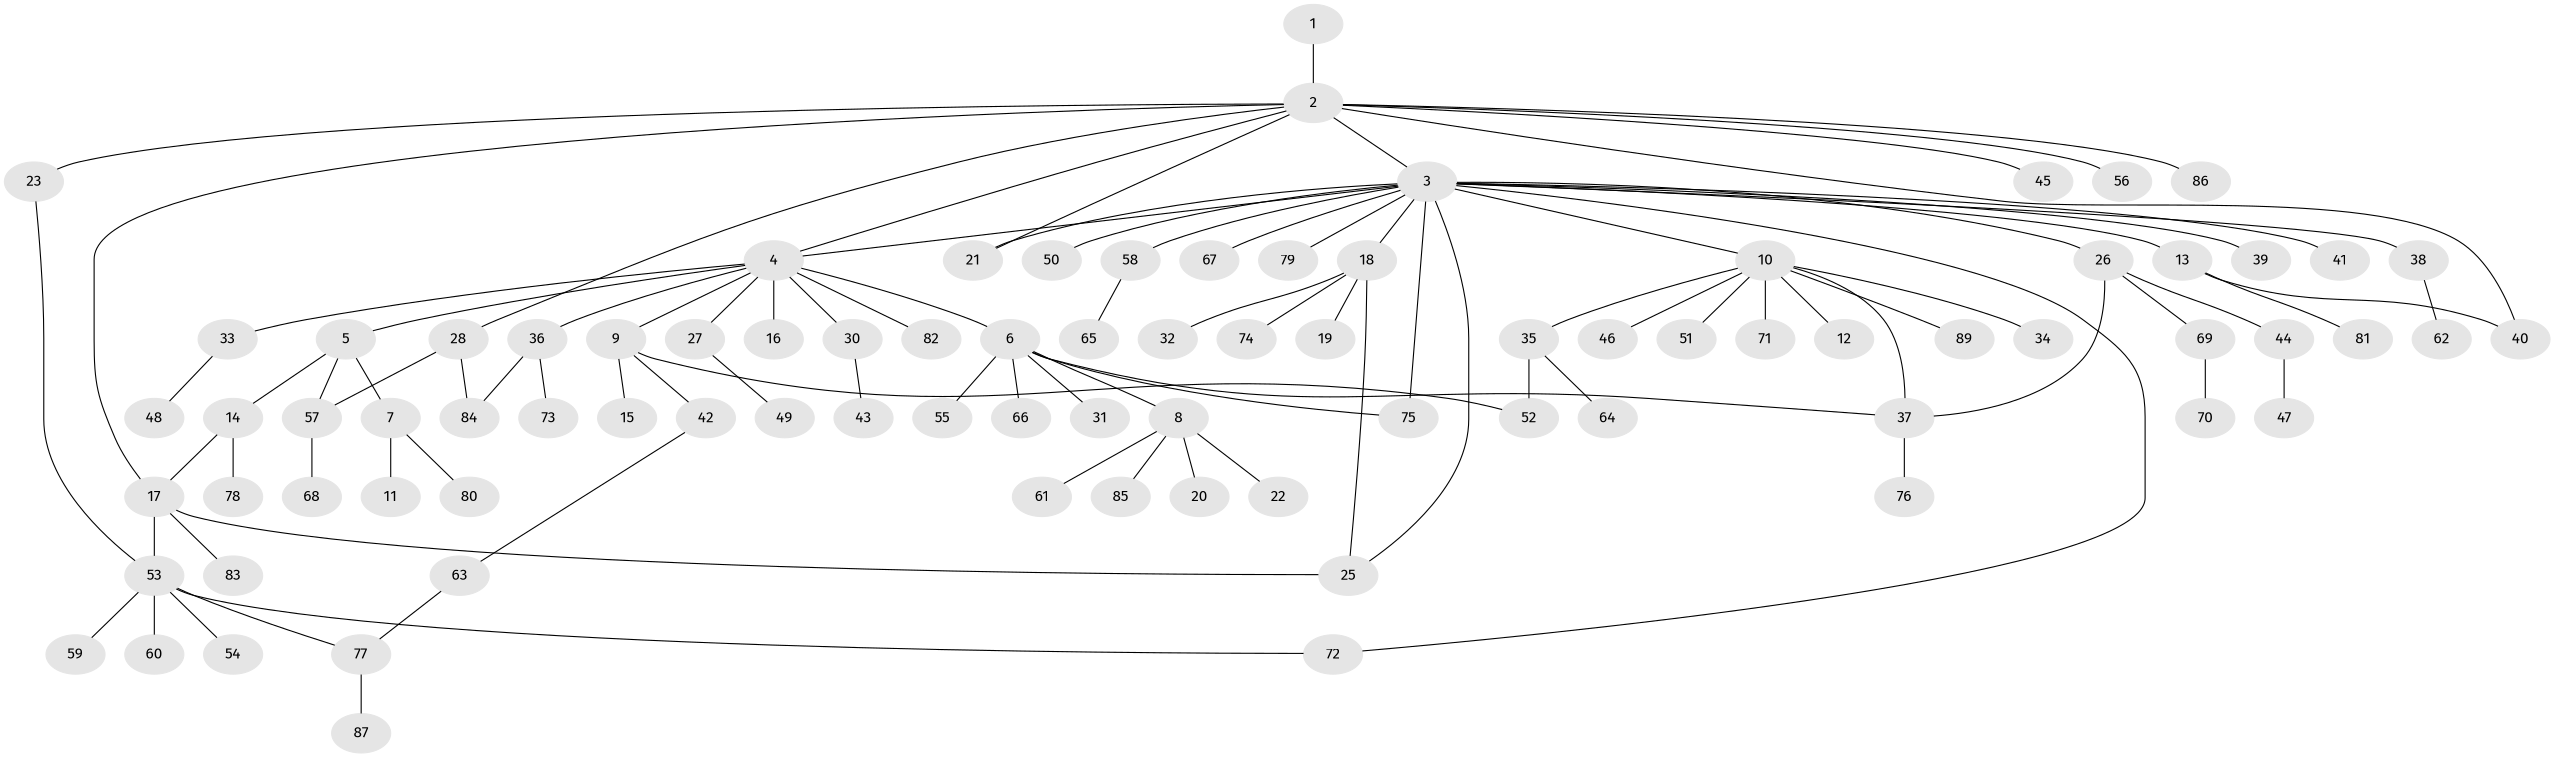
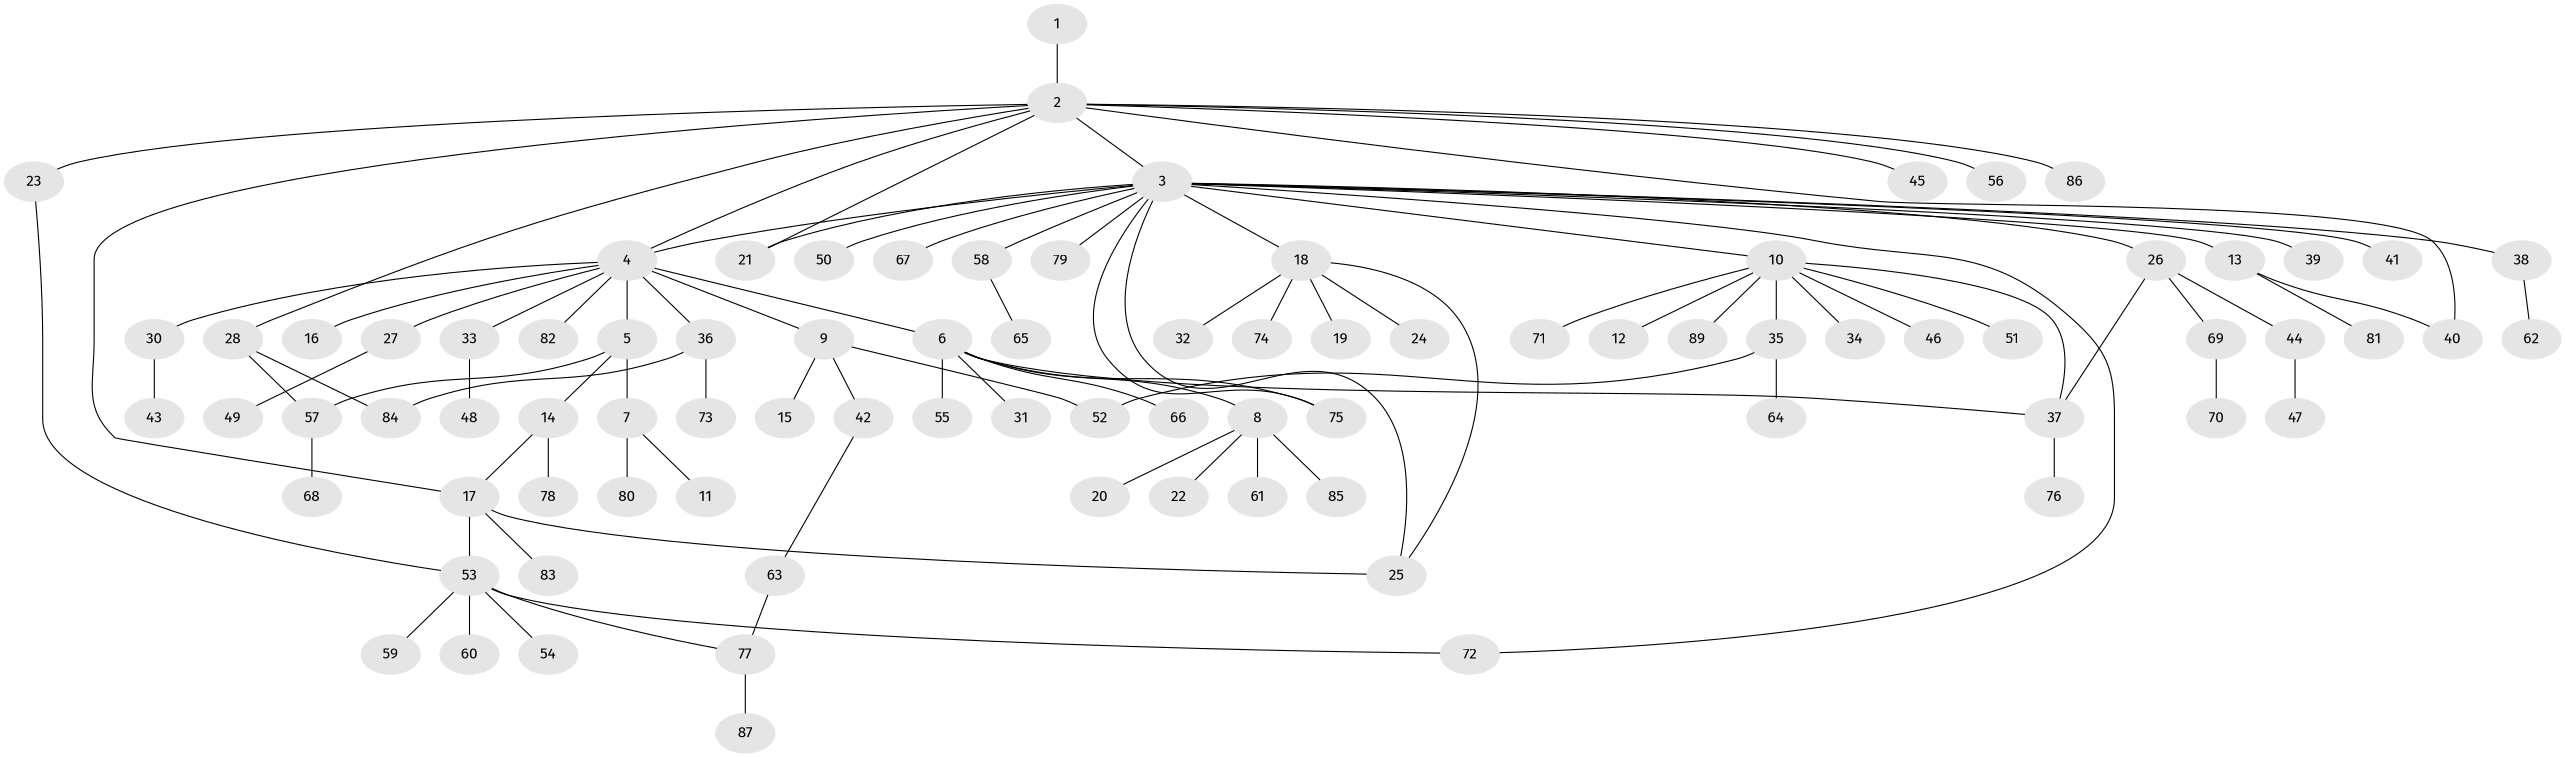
node "24": added
